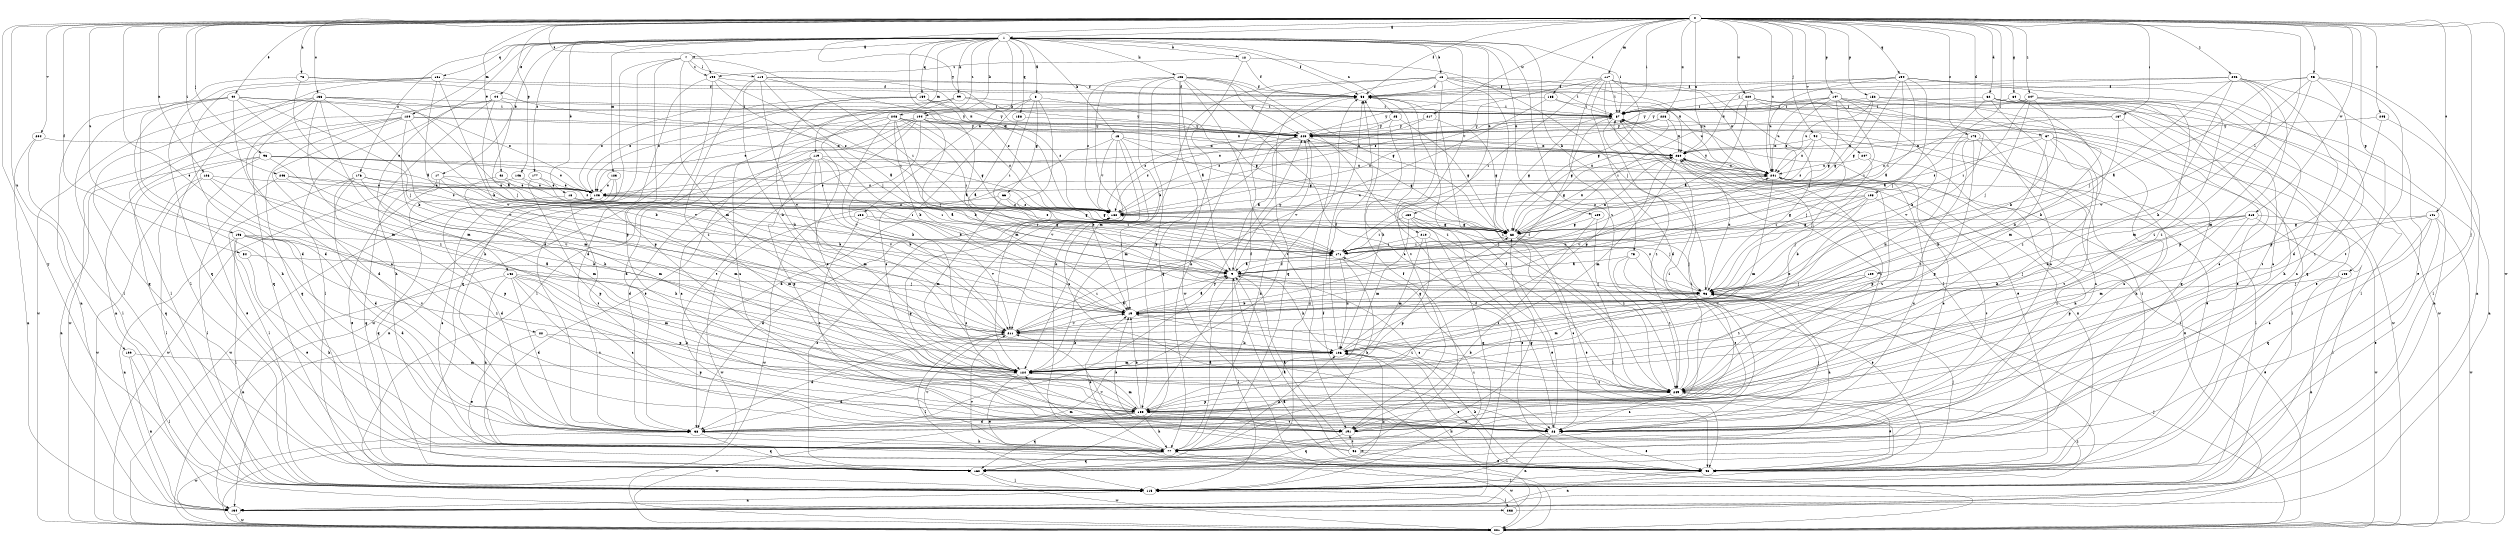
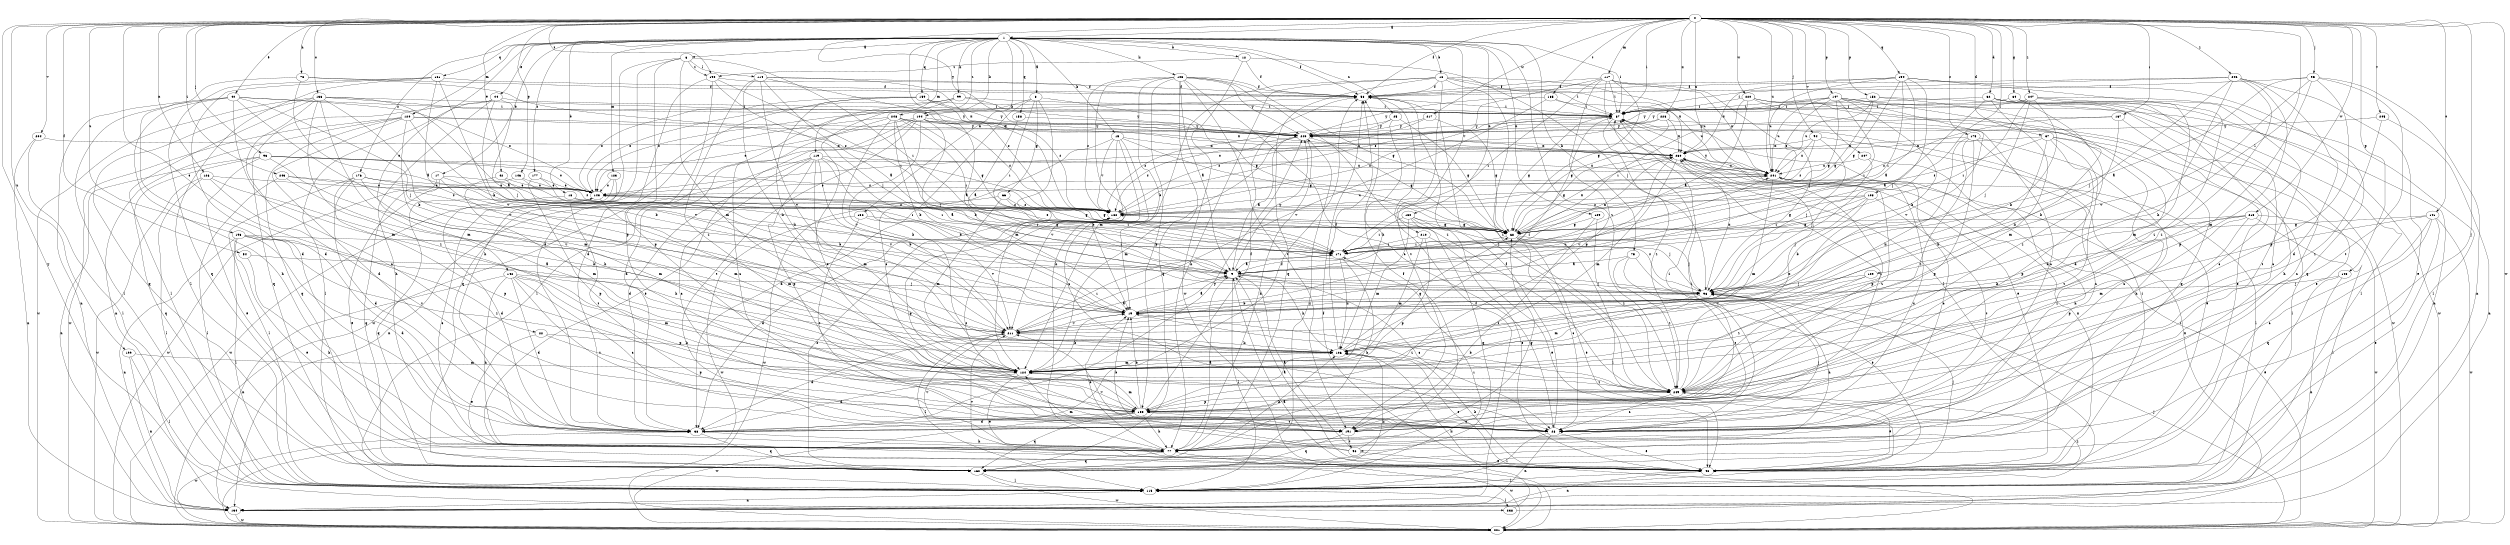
node "7": label "7" -> "6"
edge "37" -> "153": label "j" -> "p"
edge "117" -> "38": now "147" -> "38"
edge "90" -> "191": reversed
